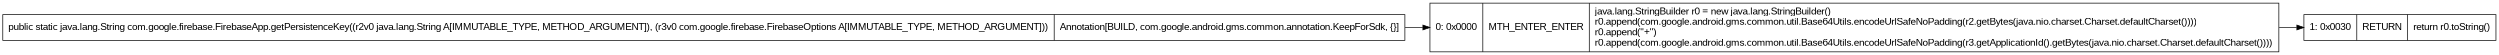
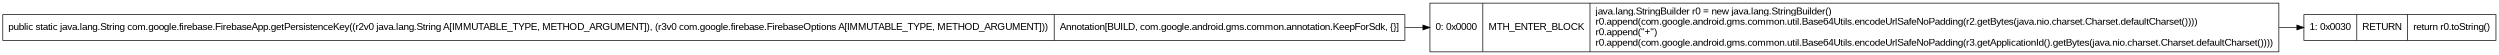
node "0: 0x0000": text "MTH_ENTER_ENTER" -> "MTH_ENTER_BLOCK"
